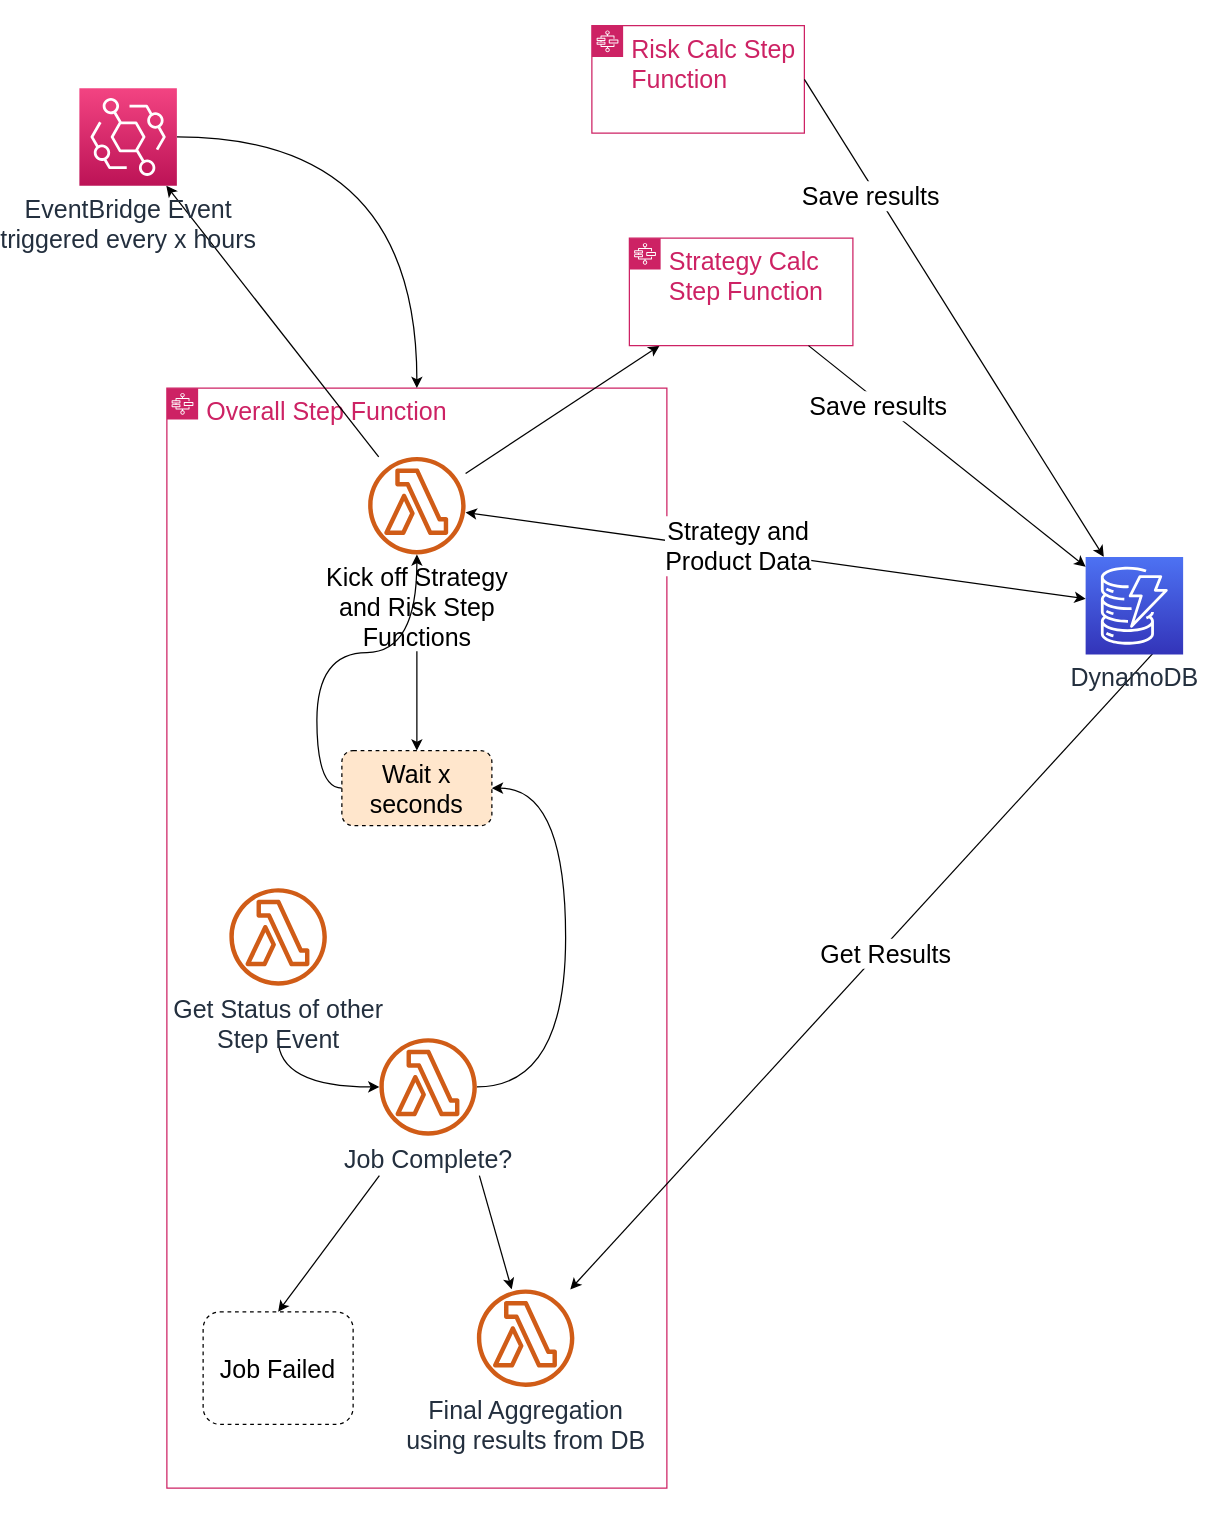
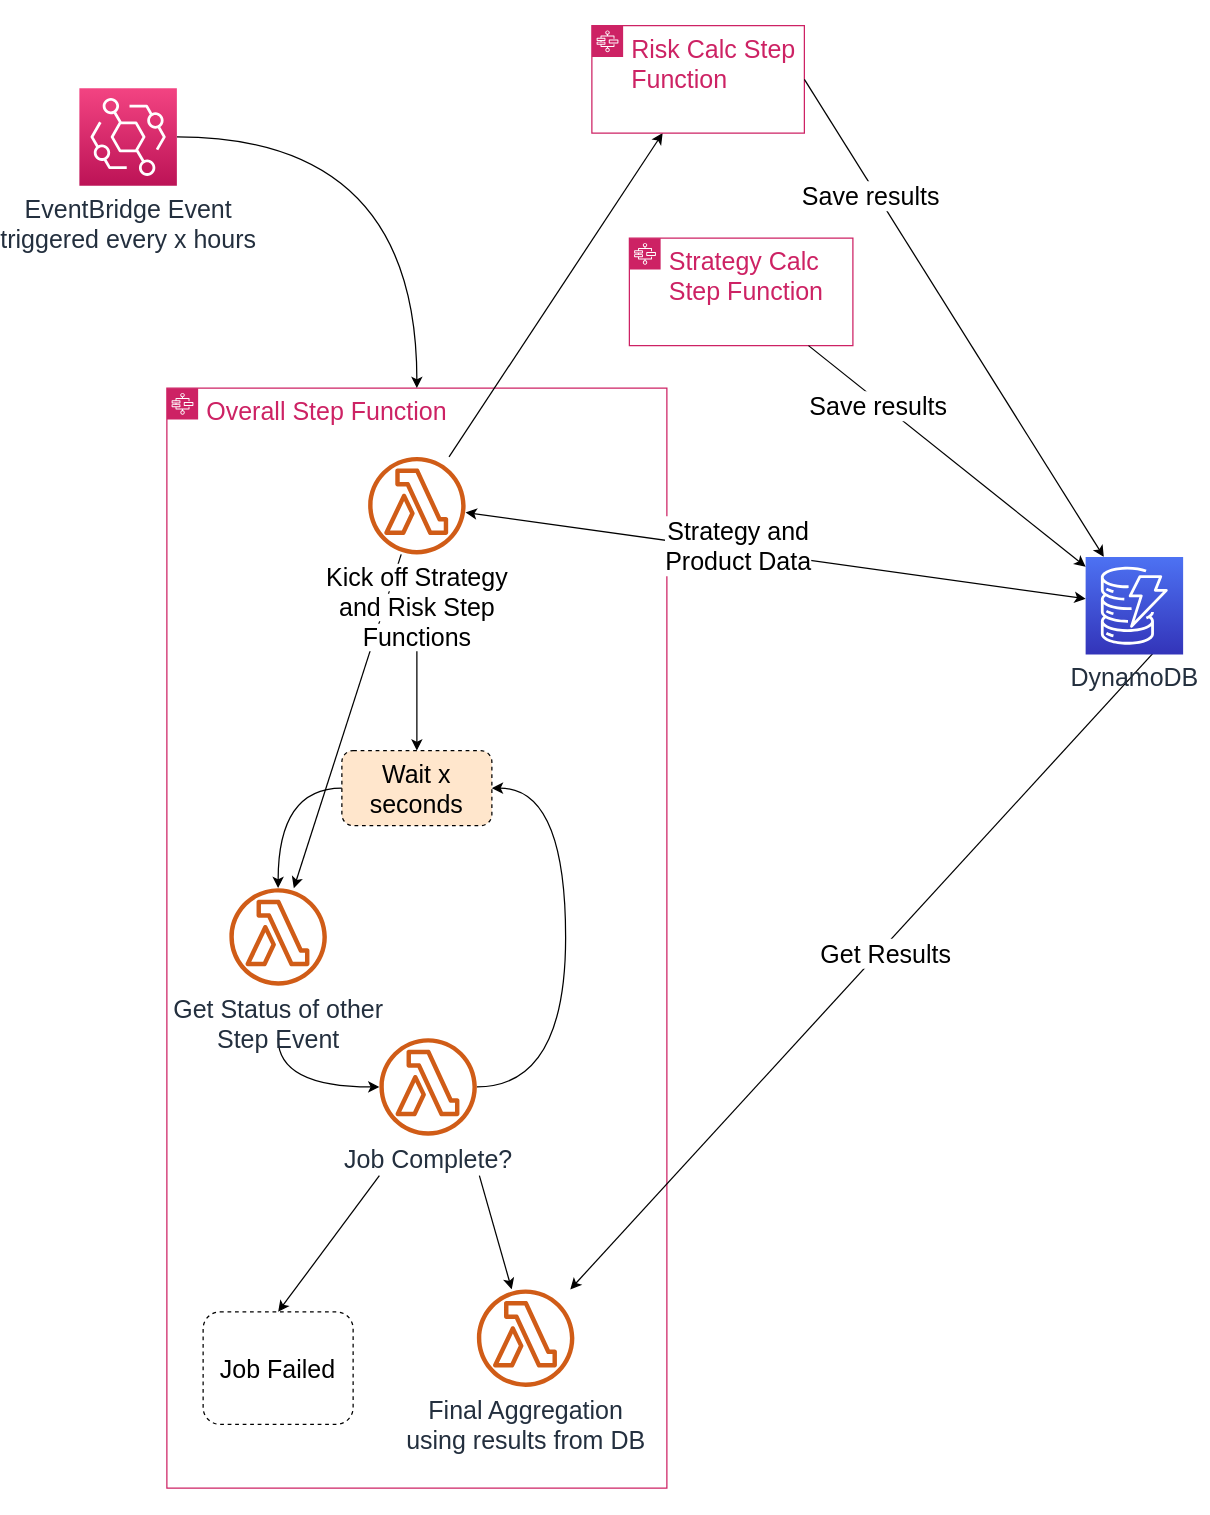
edge "Kick off Strategy and Risk Step Functions" -> "EventBridge Event triggered every x hours": now "Kick off Strategy and Risk Step Functions" -> "Risk Calc Step Function"
edge "Kick off Strategy and Risk Step Functions" -> "Strategy Calc Step Function": now "Kick off Strategy and Risk Step Functions" -> "Get Status of other Step Event"
edge "Wait x seconds" -> "Kick off Strategy and Risk Step Functions": now "Wait x seconds" -> "Get Status of other Step Event"
